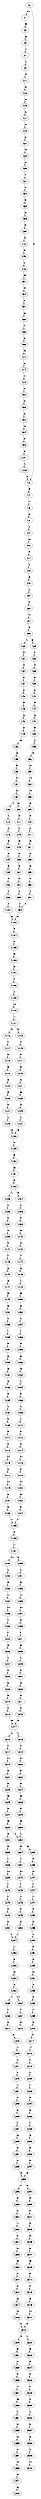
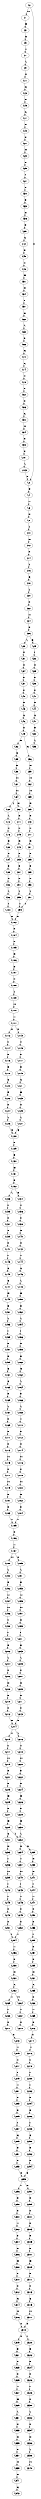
edge "S53" -> "S56": now "S49" -> "S56"
